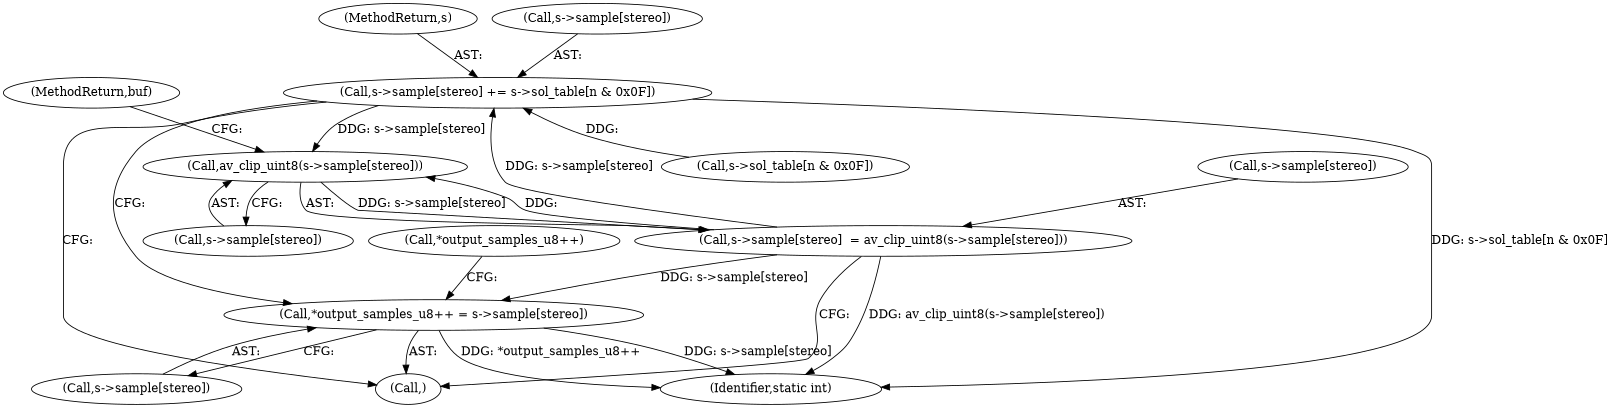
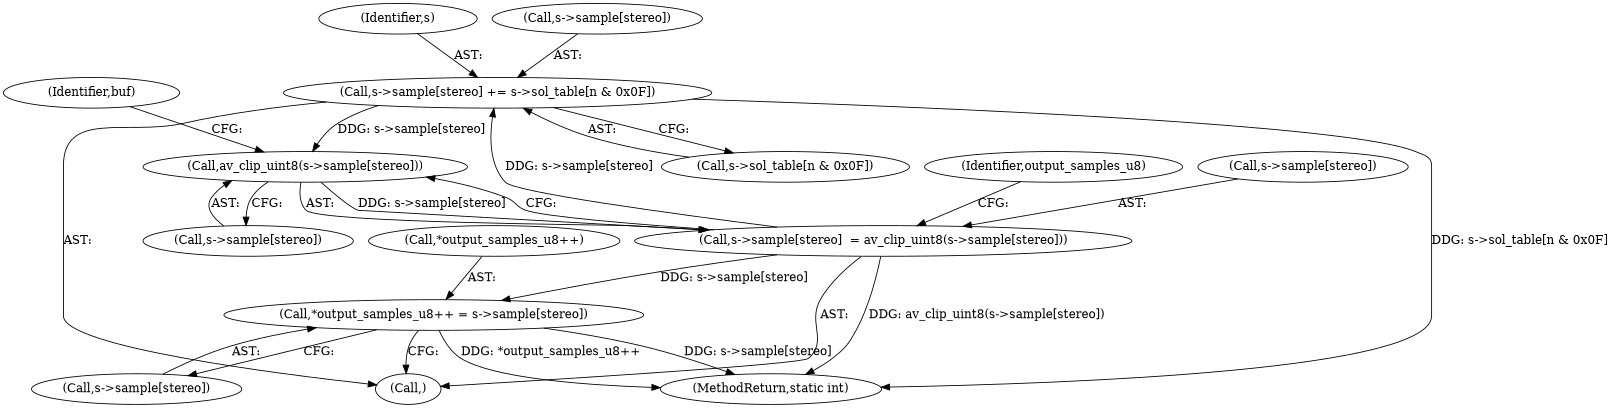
node "(MethodReturn,s)": label "(MethodReturn,s)" -> "(Identifier,s)"
node "(MethodReturn,buf)": label "(MethodReturn,buf)" -> "(Identifier,buf)"
edge "(Call,s->sol_table[n & 0x0F])" -> "(Call,s->sample[stereo] += s->sol_table[n & 0x0F])": label "DDG: " -> "AST: "
node "(Identifier,output_samples_u8)": added
edge "(Call,s->sample[stereo] += s->sol_table[n & 0x0F])" -> "(Call,*output_samples_u8++ = s->sample[stereo])": now "(Call,s->sample[stereo] += s->sol_table[n & 0x0F])" -> "(Call,s->sol_table[n & 0x0F])"
edge "(Call,s->sample[stereo]  = av_clip_uint8(s->sample[stereo]))" -> "(Call,av_clip_uint8(s->sample[stereo]))": label "DDG: " -> "CFG: "
edge "(Call,s->sample[stereo] += s->sol_table[n & 0x0F])" -> "(Call,)": label "CFG: " -> "AST: "
edge "(Call,*output_samples_u8++)" -> "(Call,*output_samples_u8++ = s->sample[stereo])": label "CFG: " -> "AST: "
edge "(Call,s->sample[stereo]  = av_clip_uint8(s->sample[stereo]))" -> "(Call,)": label "CFG: " -> "AST: "
edge "(Call,*output_samples_u8++ = s->sample[stereo])" -> "(Call,)": label "AST: " -> "CFG: "
node "(Identifier,static int)": label "(Identifier,static int)" -> "(MethodReturn,static int)"
